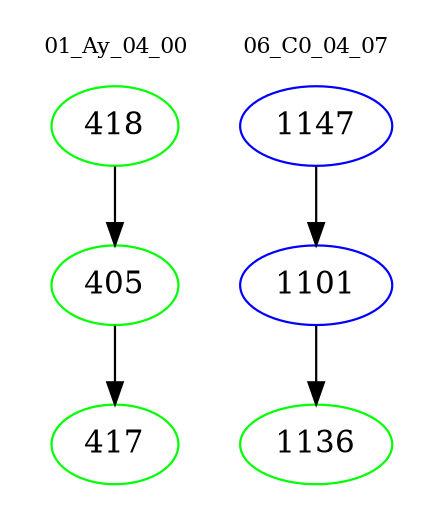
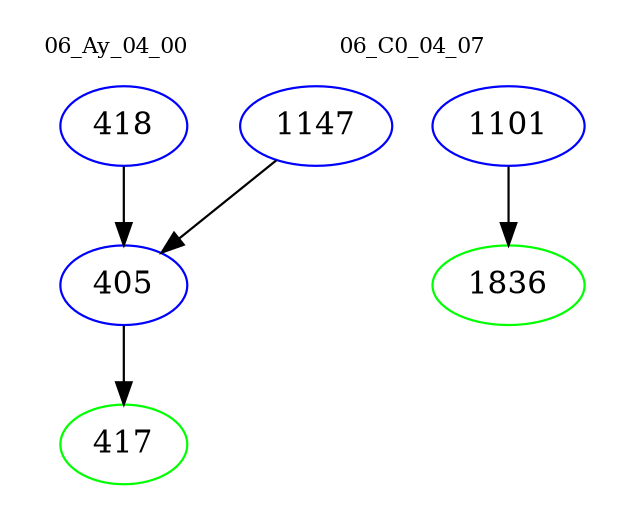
cluster "01_Ay_04_00": label "01_Ay_04_00" -> "06_Ay_04_00"
node "418": color green -> blue
edge "1147" -> "1101": now "1147" -> "405"
node "405": color green -> blue
node "1136": label "1136" -> "1836"
